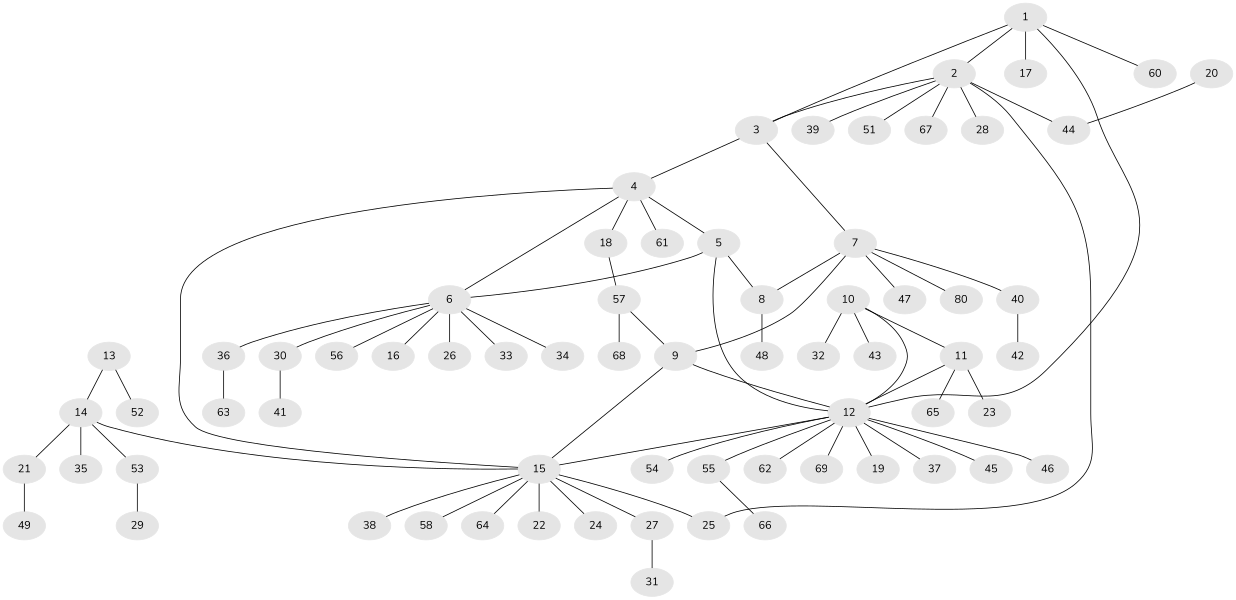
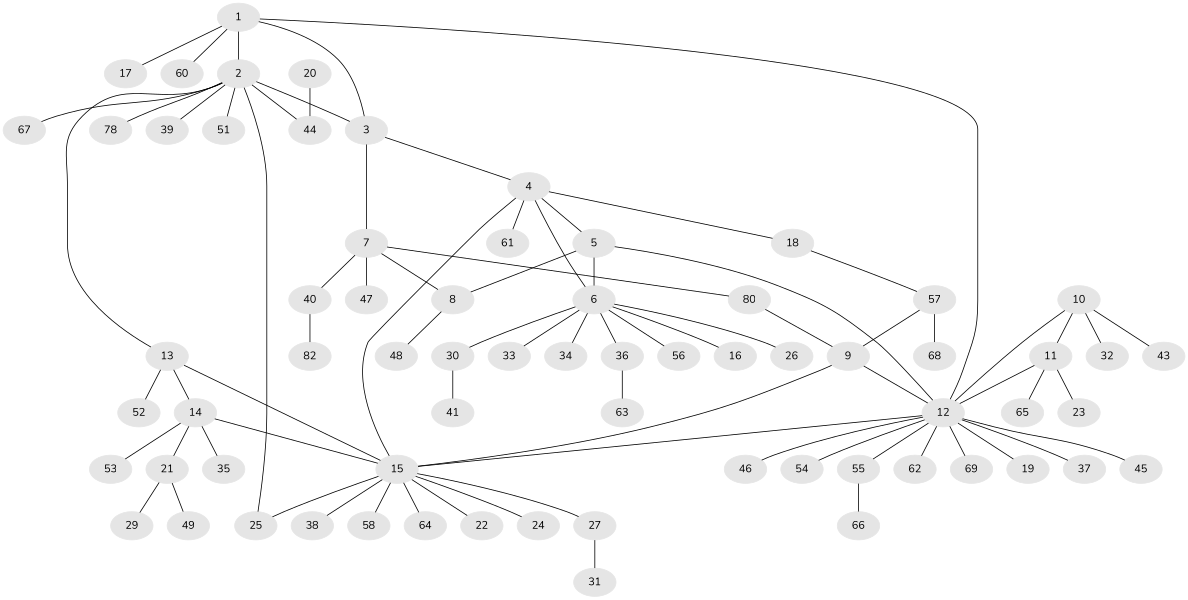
node "28": label "28" -> "78"
edge "2" -- "13": added
edge "7" -- "9": now "80" -- "9"
node "42": label "42" -> "82"
edge "13" -- "15": added
edge "53" -- "29": now "21" -- "29"
